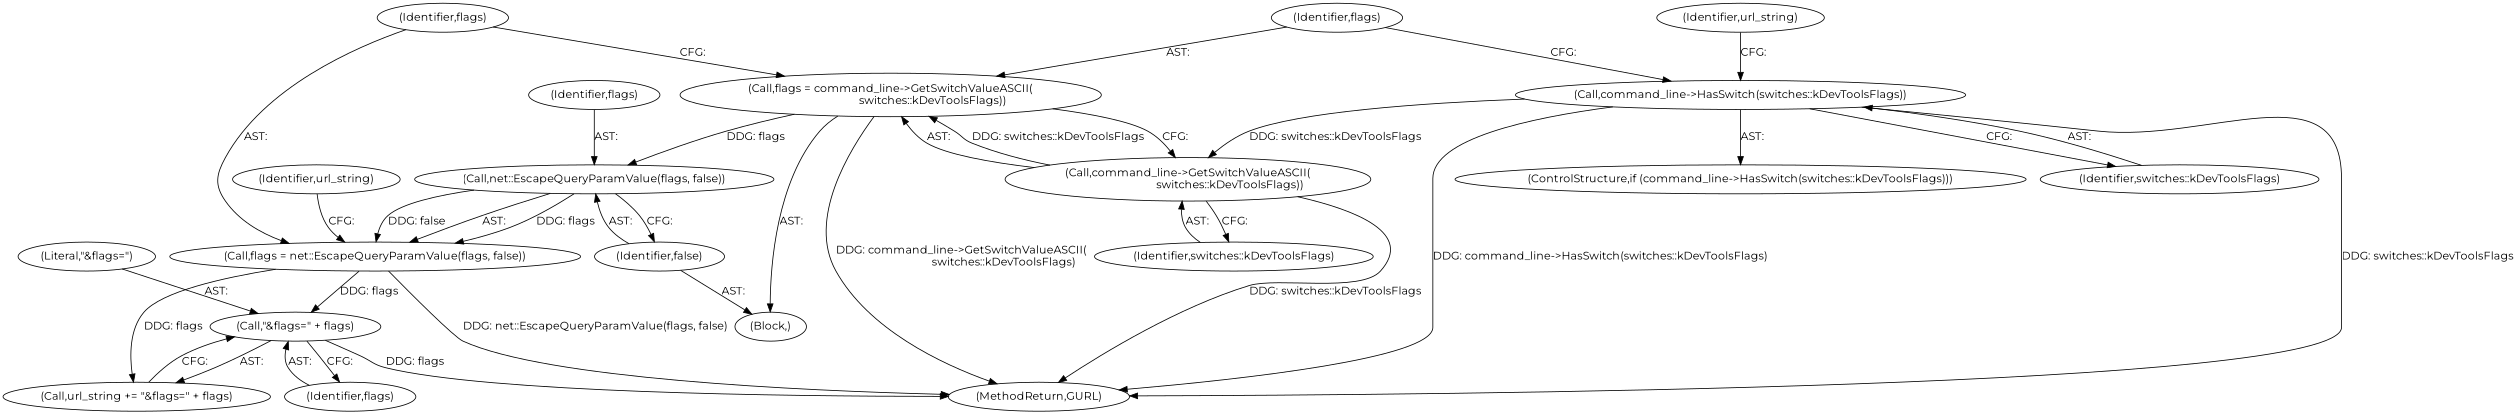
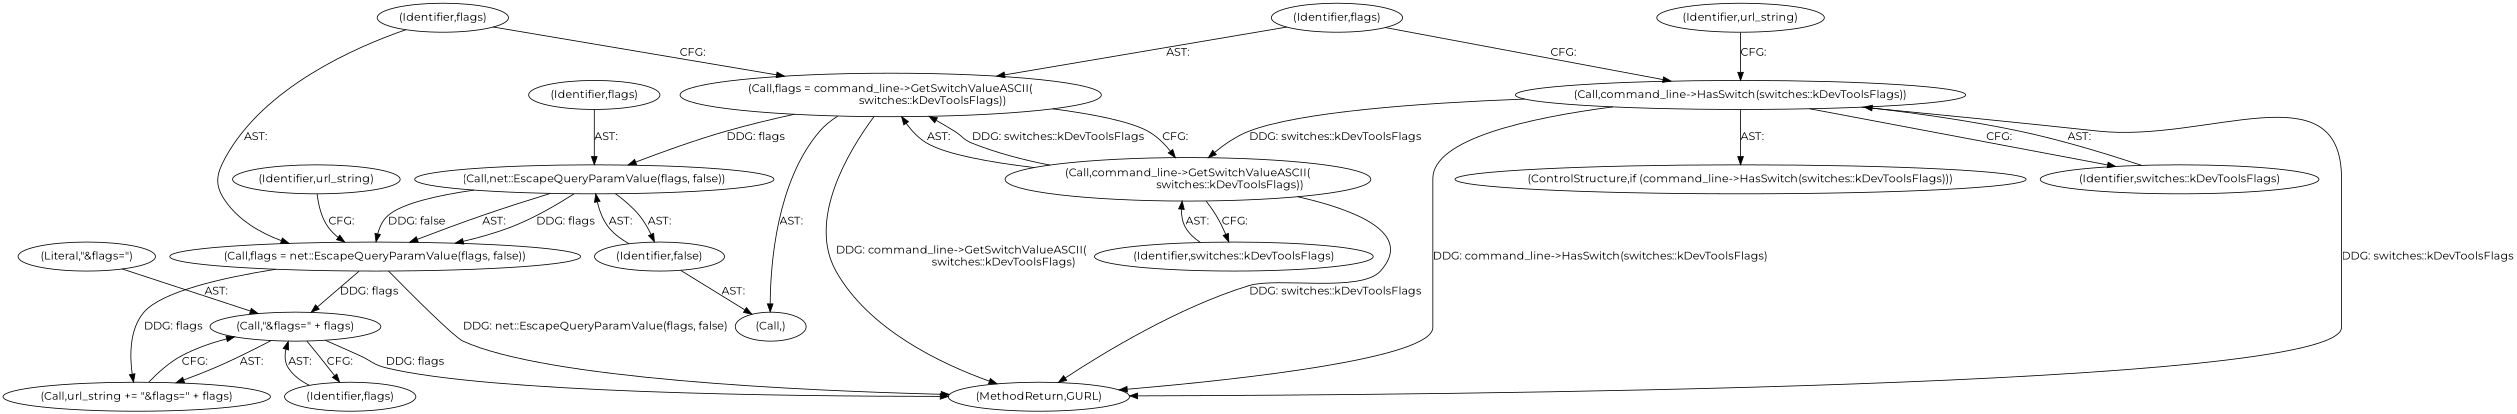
edge "(Call,net::EscapeQueryParamValue(flags, false))" -> "(Identifier,false)": label "CFG: " -> "AST: "
node "(Block,)": label "(Block,)" -> "(Call,)"
